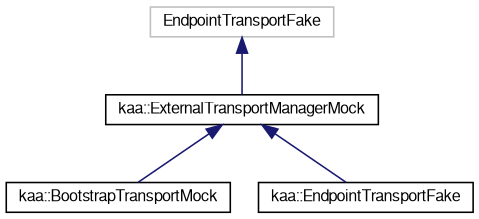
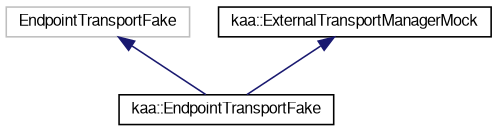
edge "kaa::ExternalTransportManagerMock" -> "EndpointTransportFake": now "kaa::EndpointTransportFake" -> "EndpointTransportFake"
node "kaa::BootstrapTransportMock": removed
